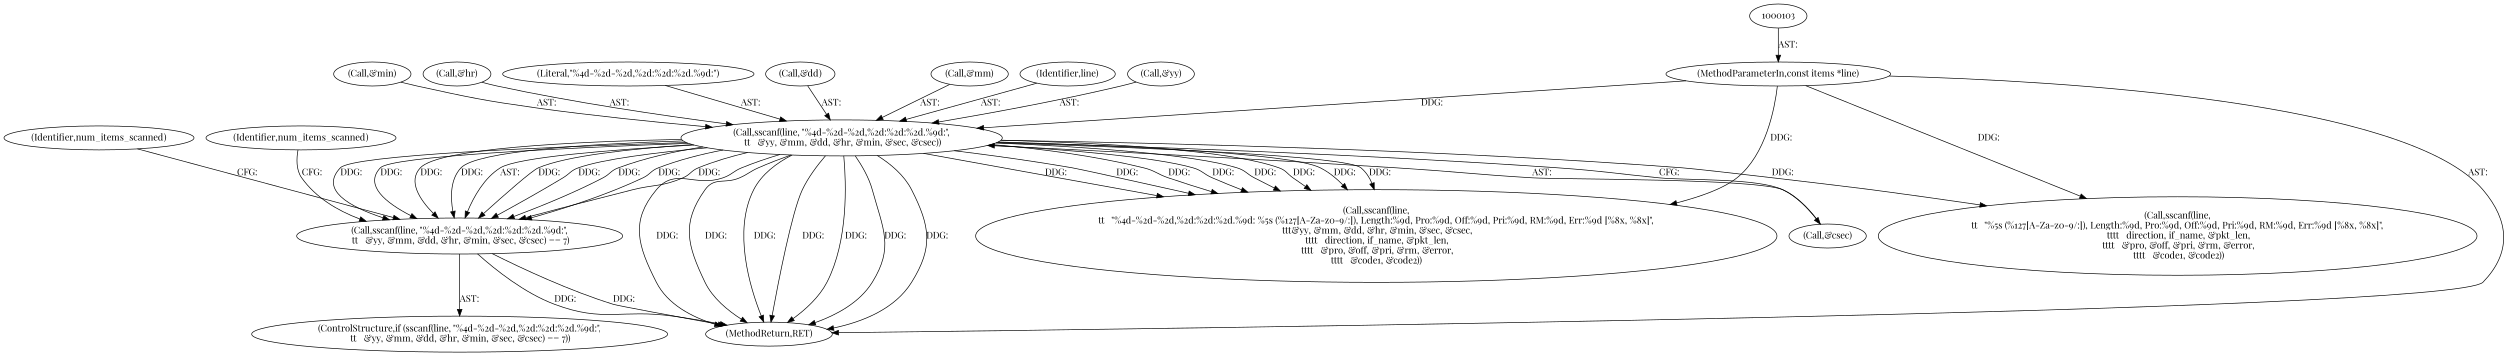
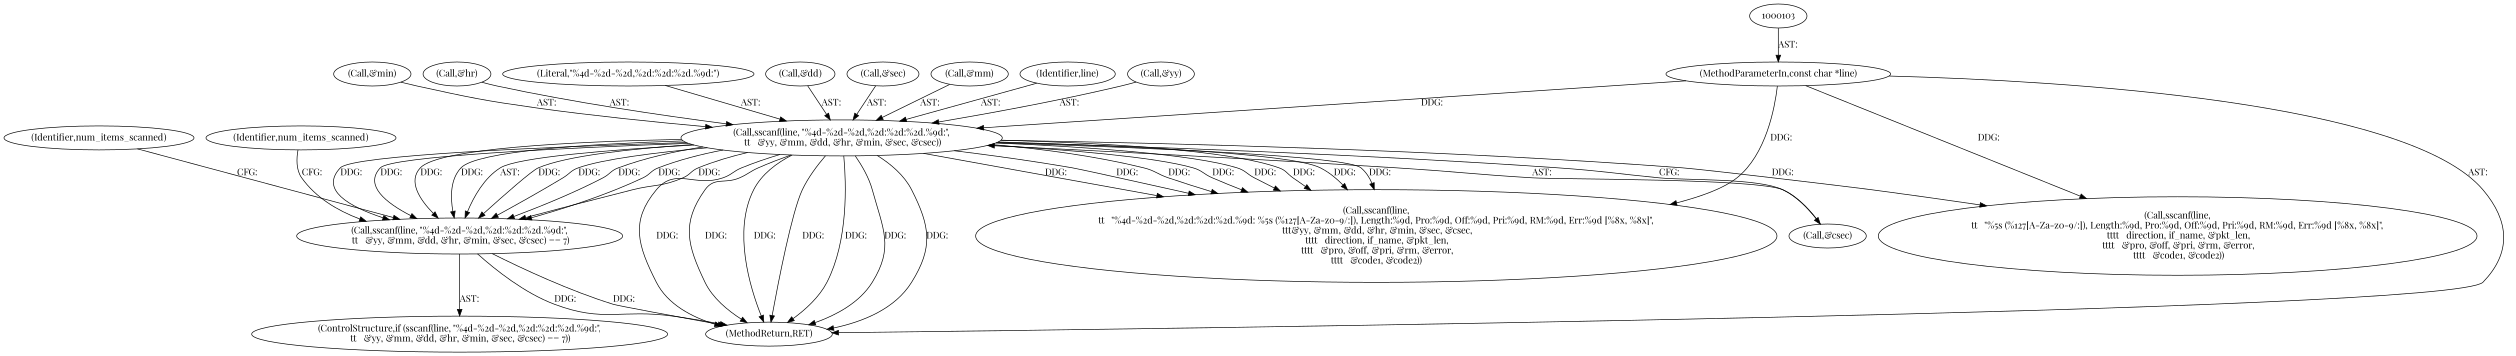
node "(Call,&sec)": added
node "(MethodParameterIn,const items *line)": label "(MethodParameterIn,const items *line)" -> "(MethodParameterIn,const char *line)"
